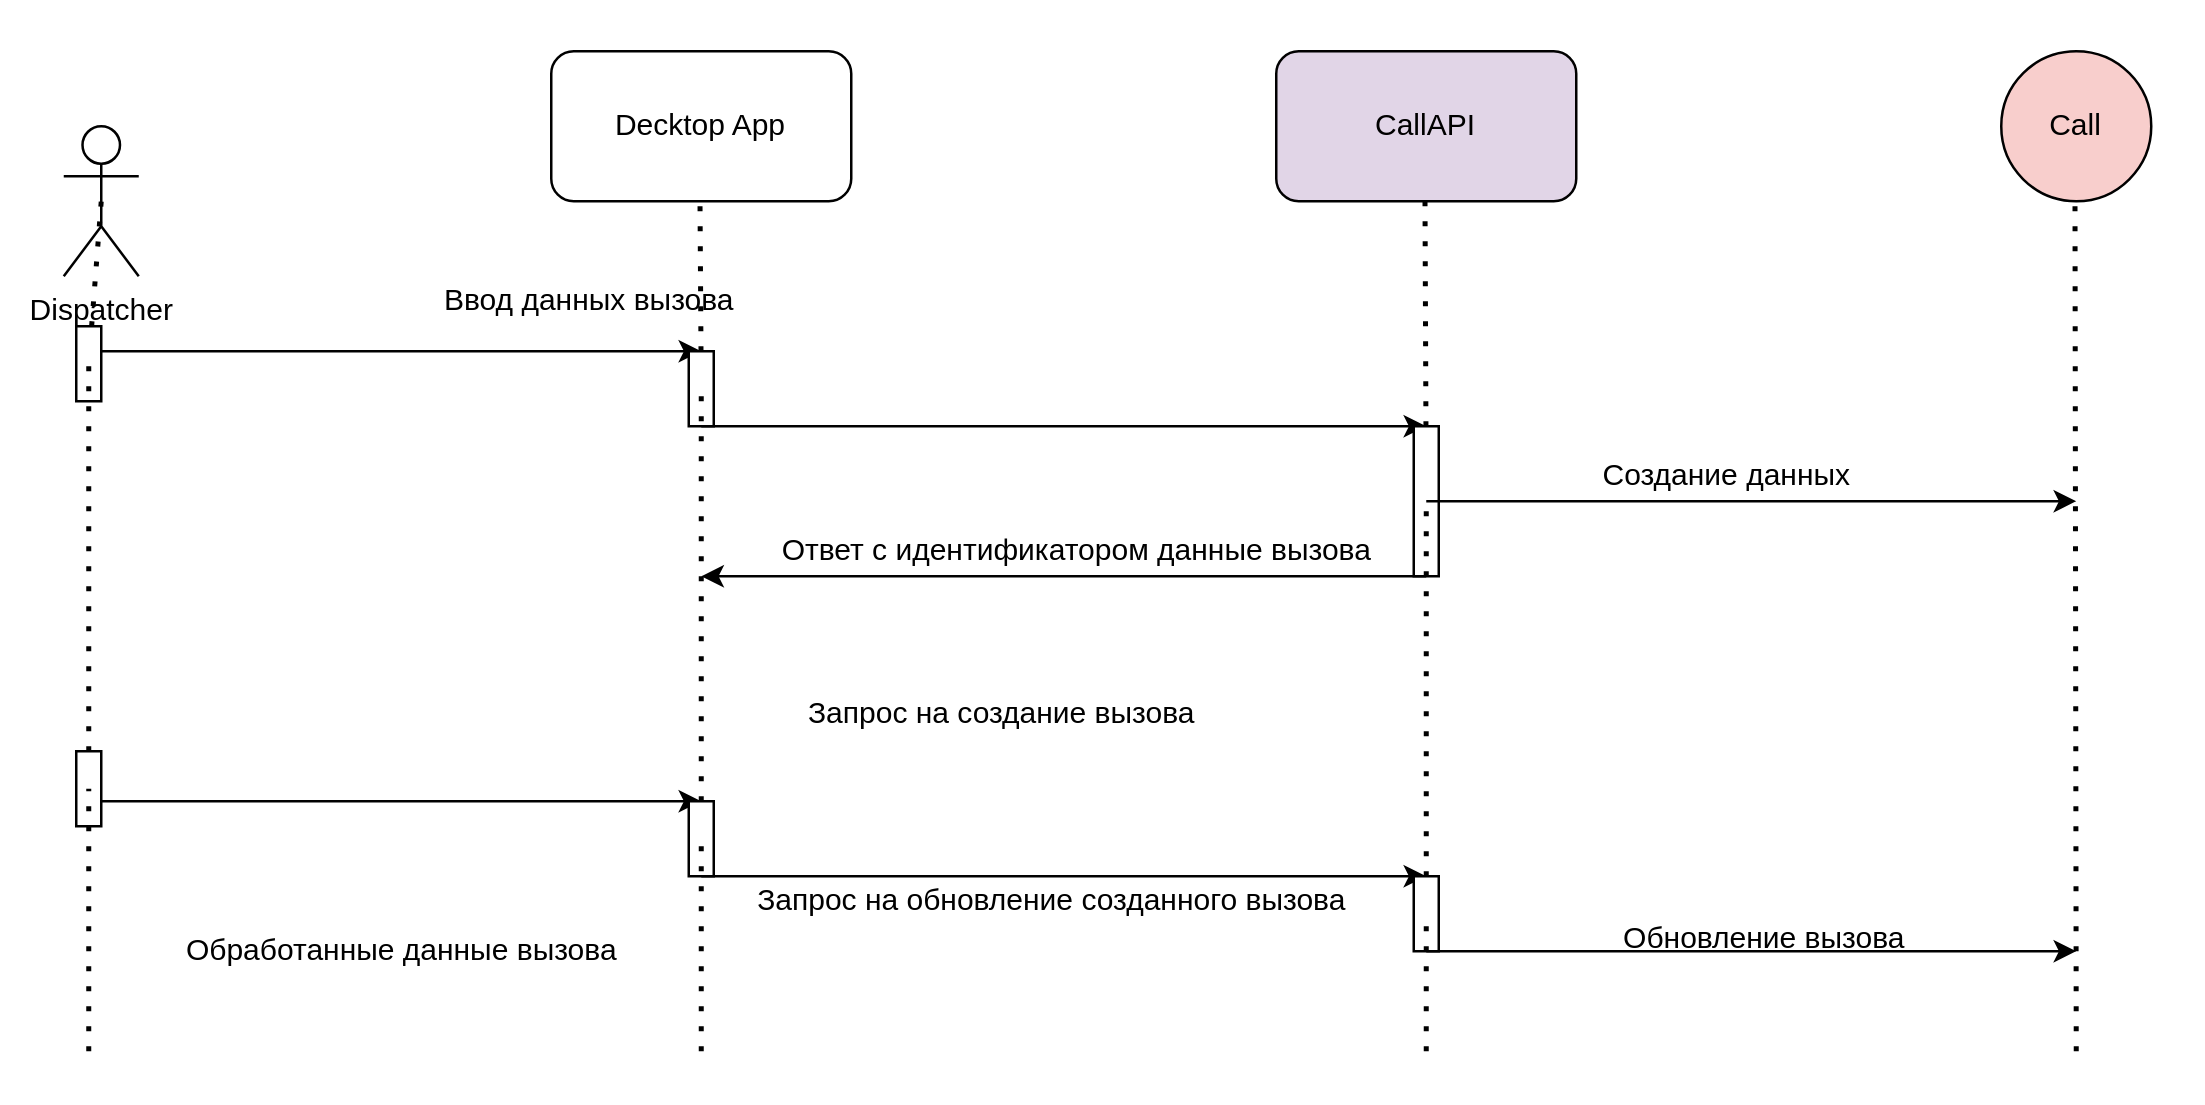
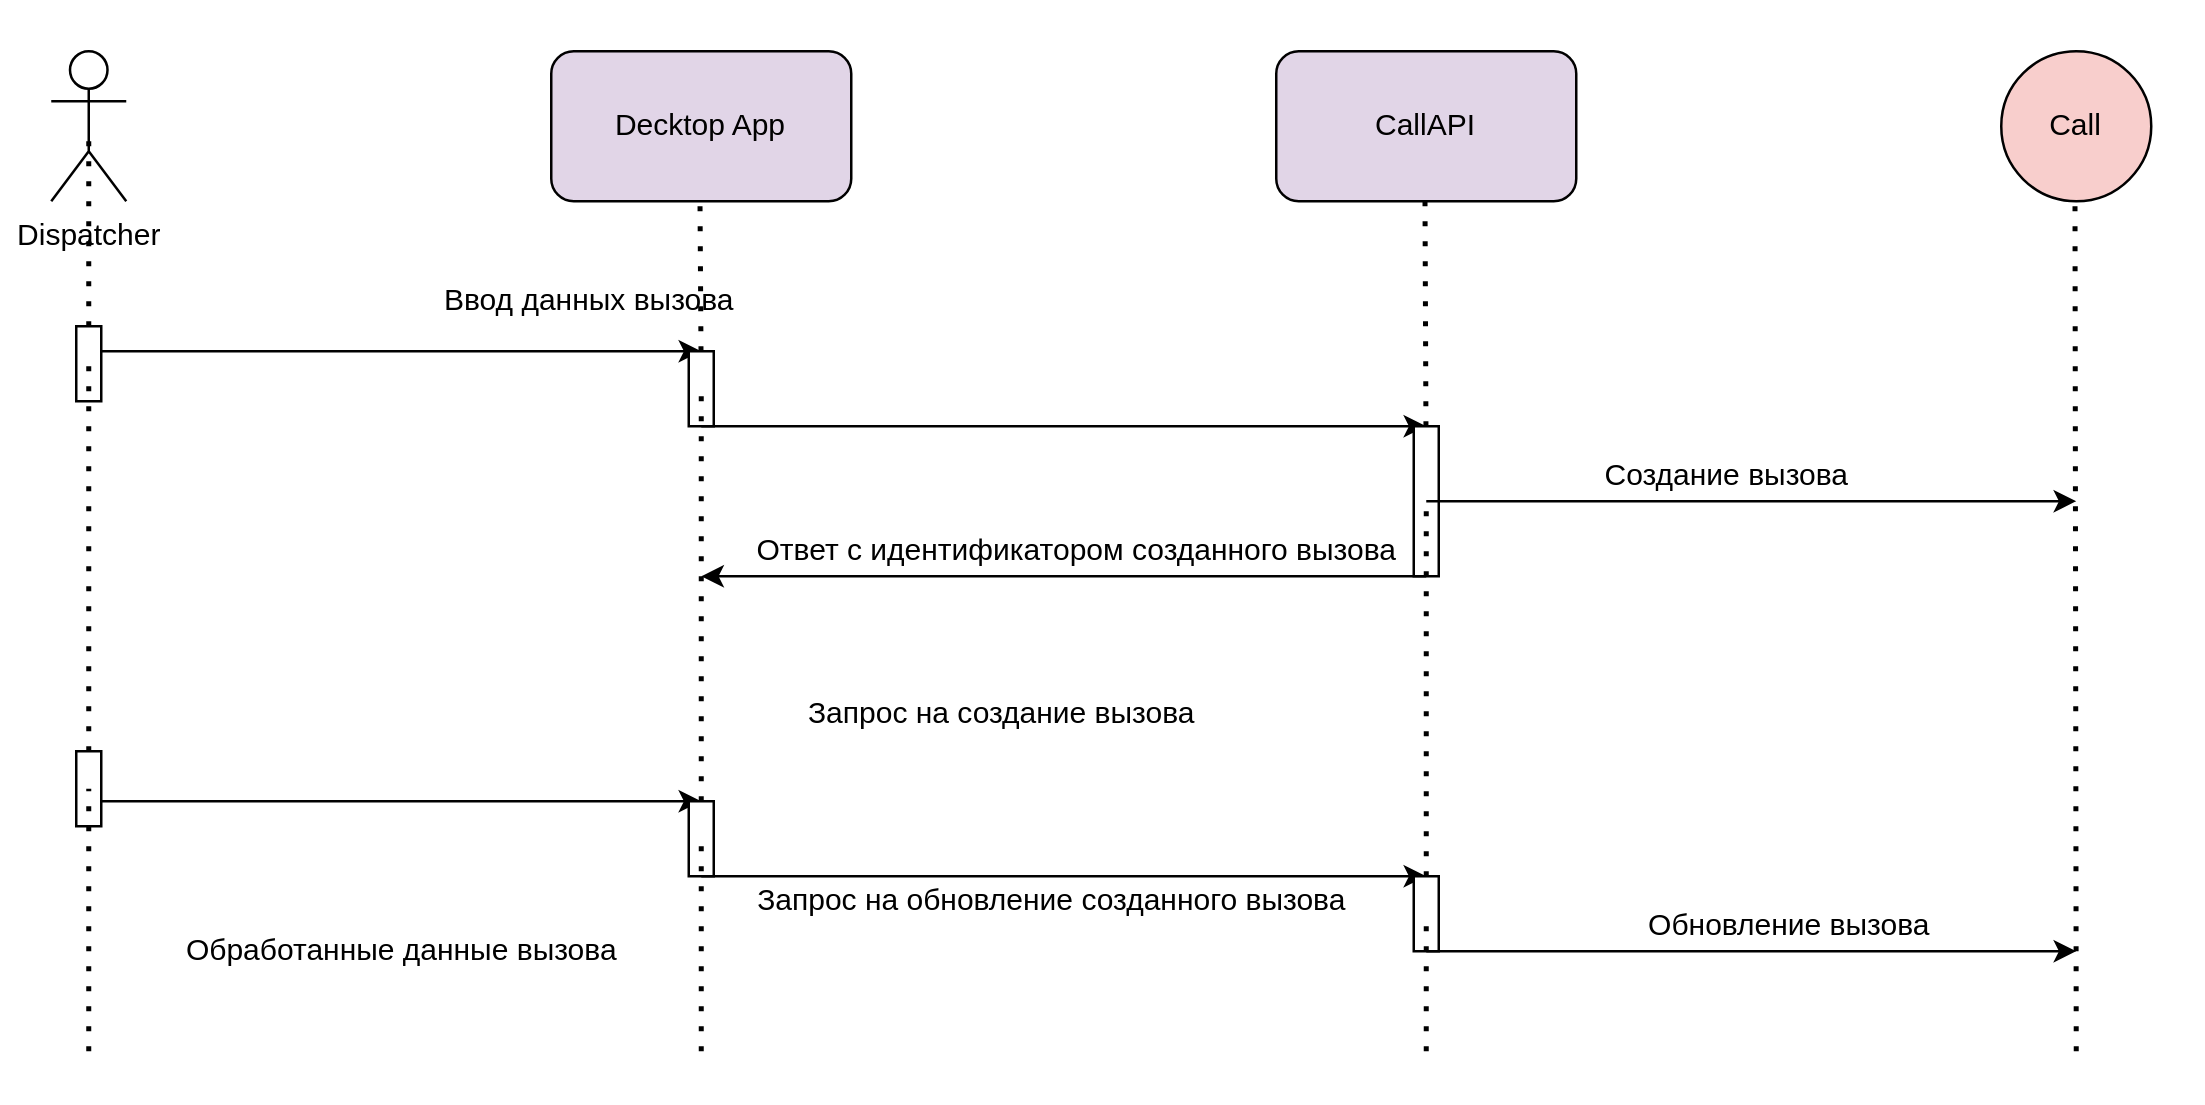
node "Decktop App": fillcolor #ffffff -> #e1d5e7
node "Dispatcher": moved (101, 201) -> (89, 126)
node "Создание данных": label "Создание данных" -> "Создание вызова"
node "Ответ с идентификатором данные вызова": label "Ответ с идентификатором данные вызова" -> "Ответ с идентификатором созданного вызова"
node "Обновление вызова": moved (1764, 939) -> (1789, 926)
